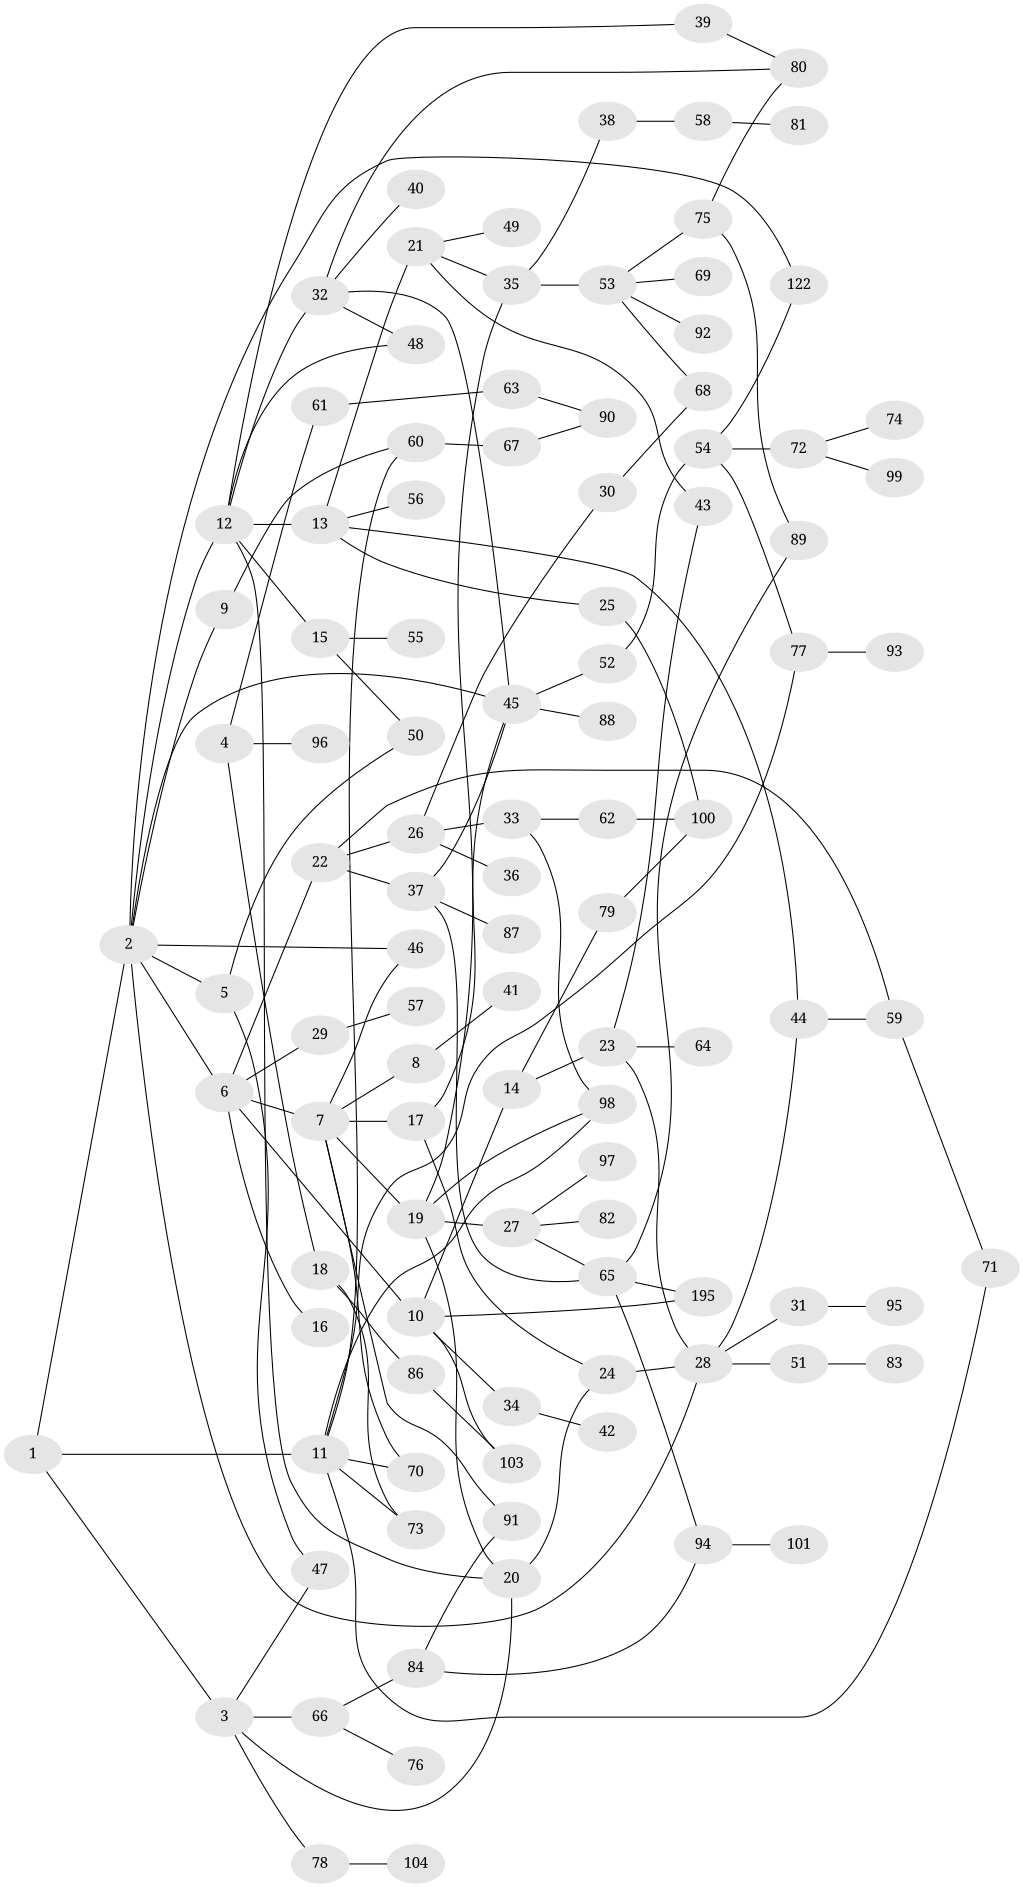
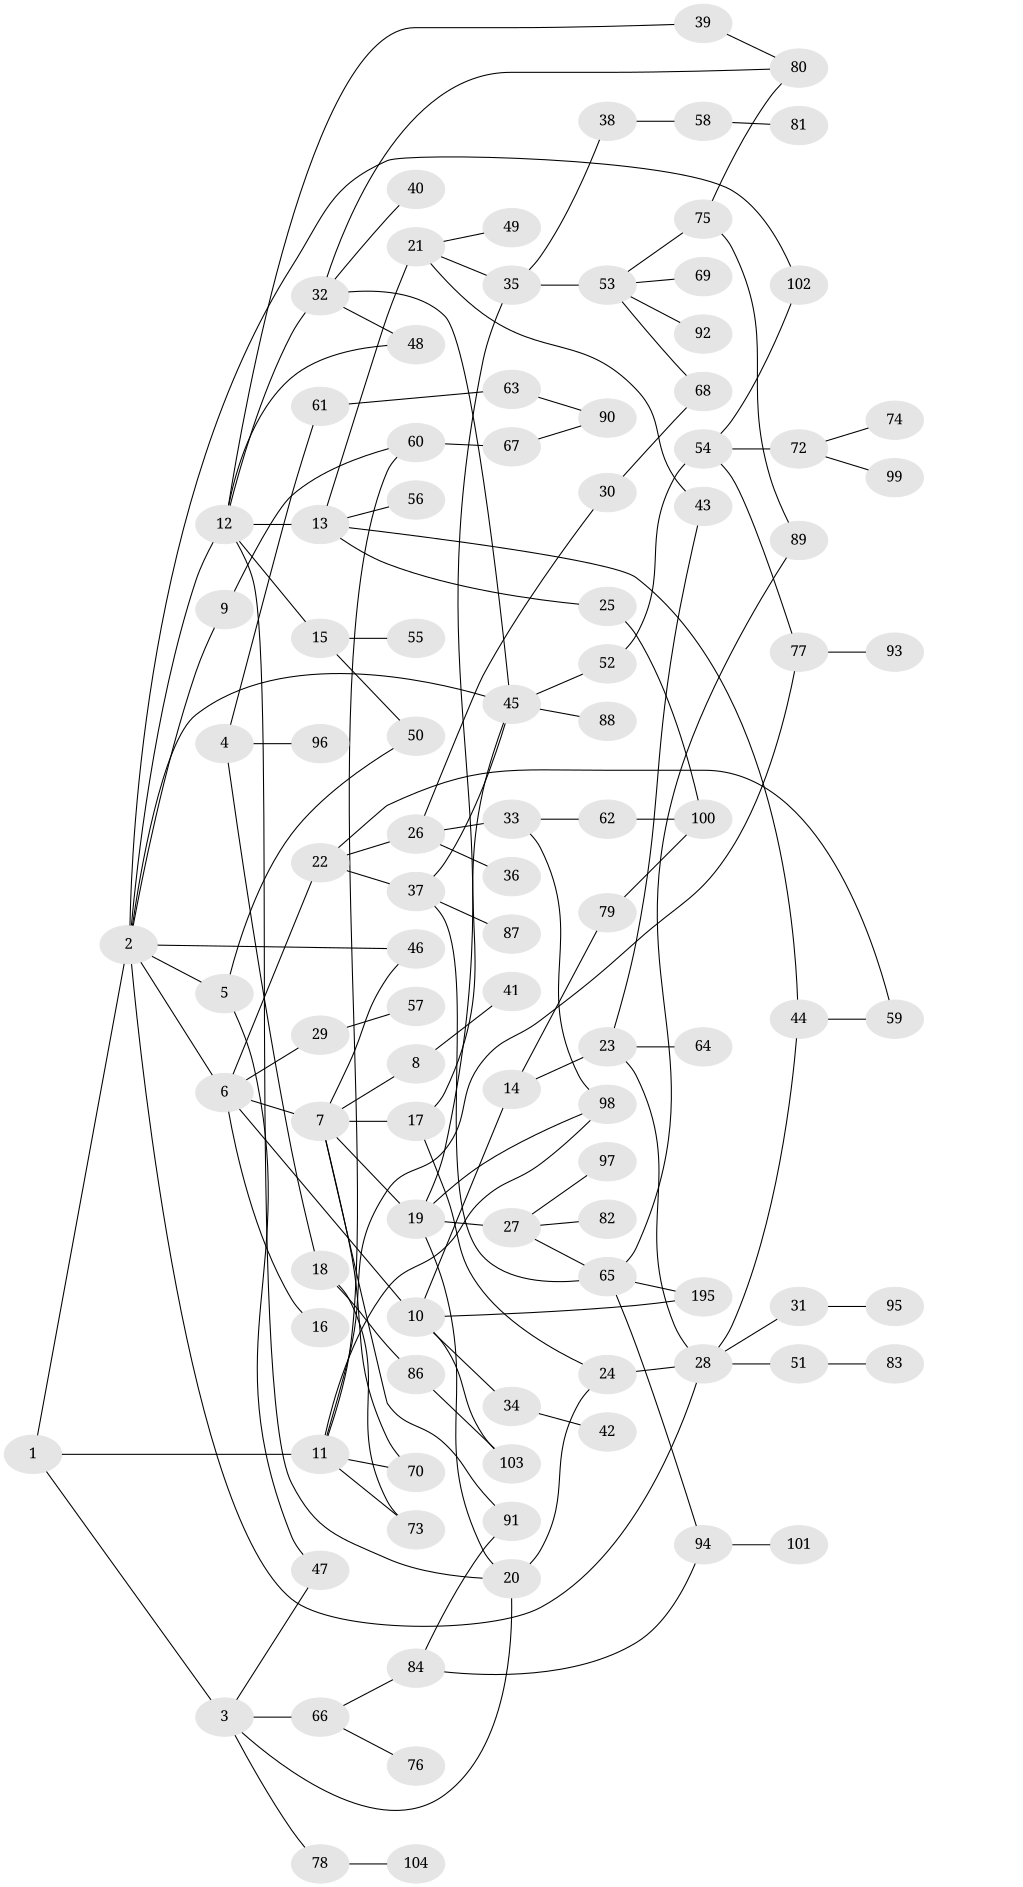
node "122": label "122" -> "102"
node "71": removed
